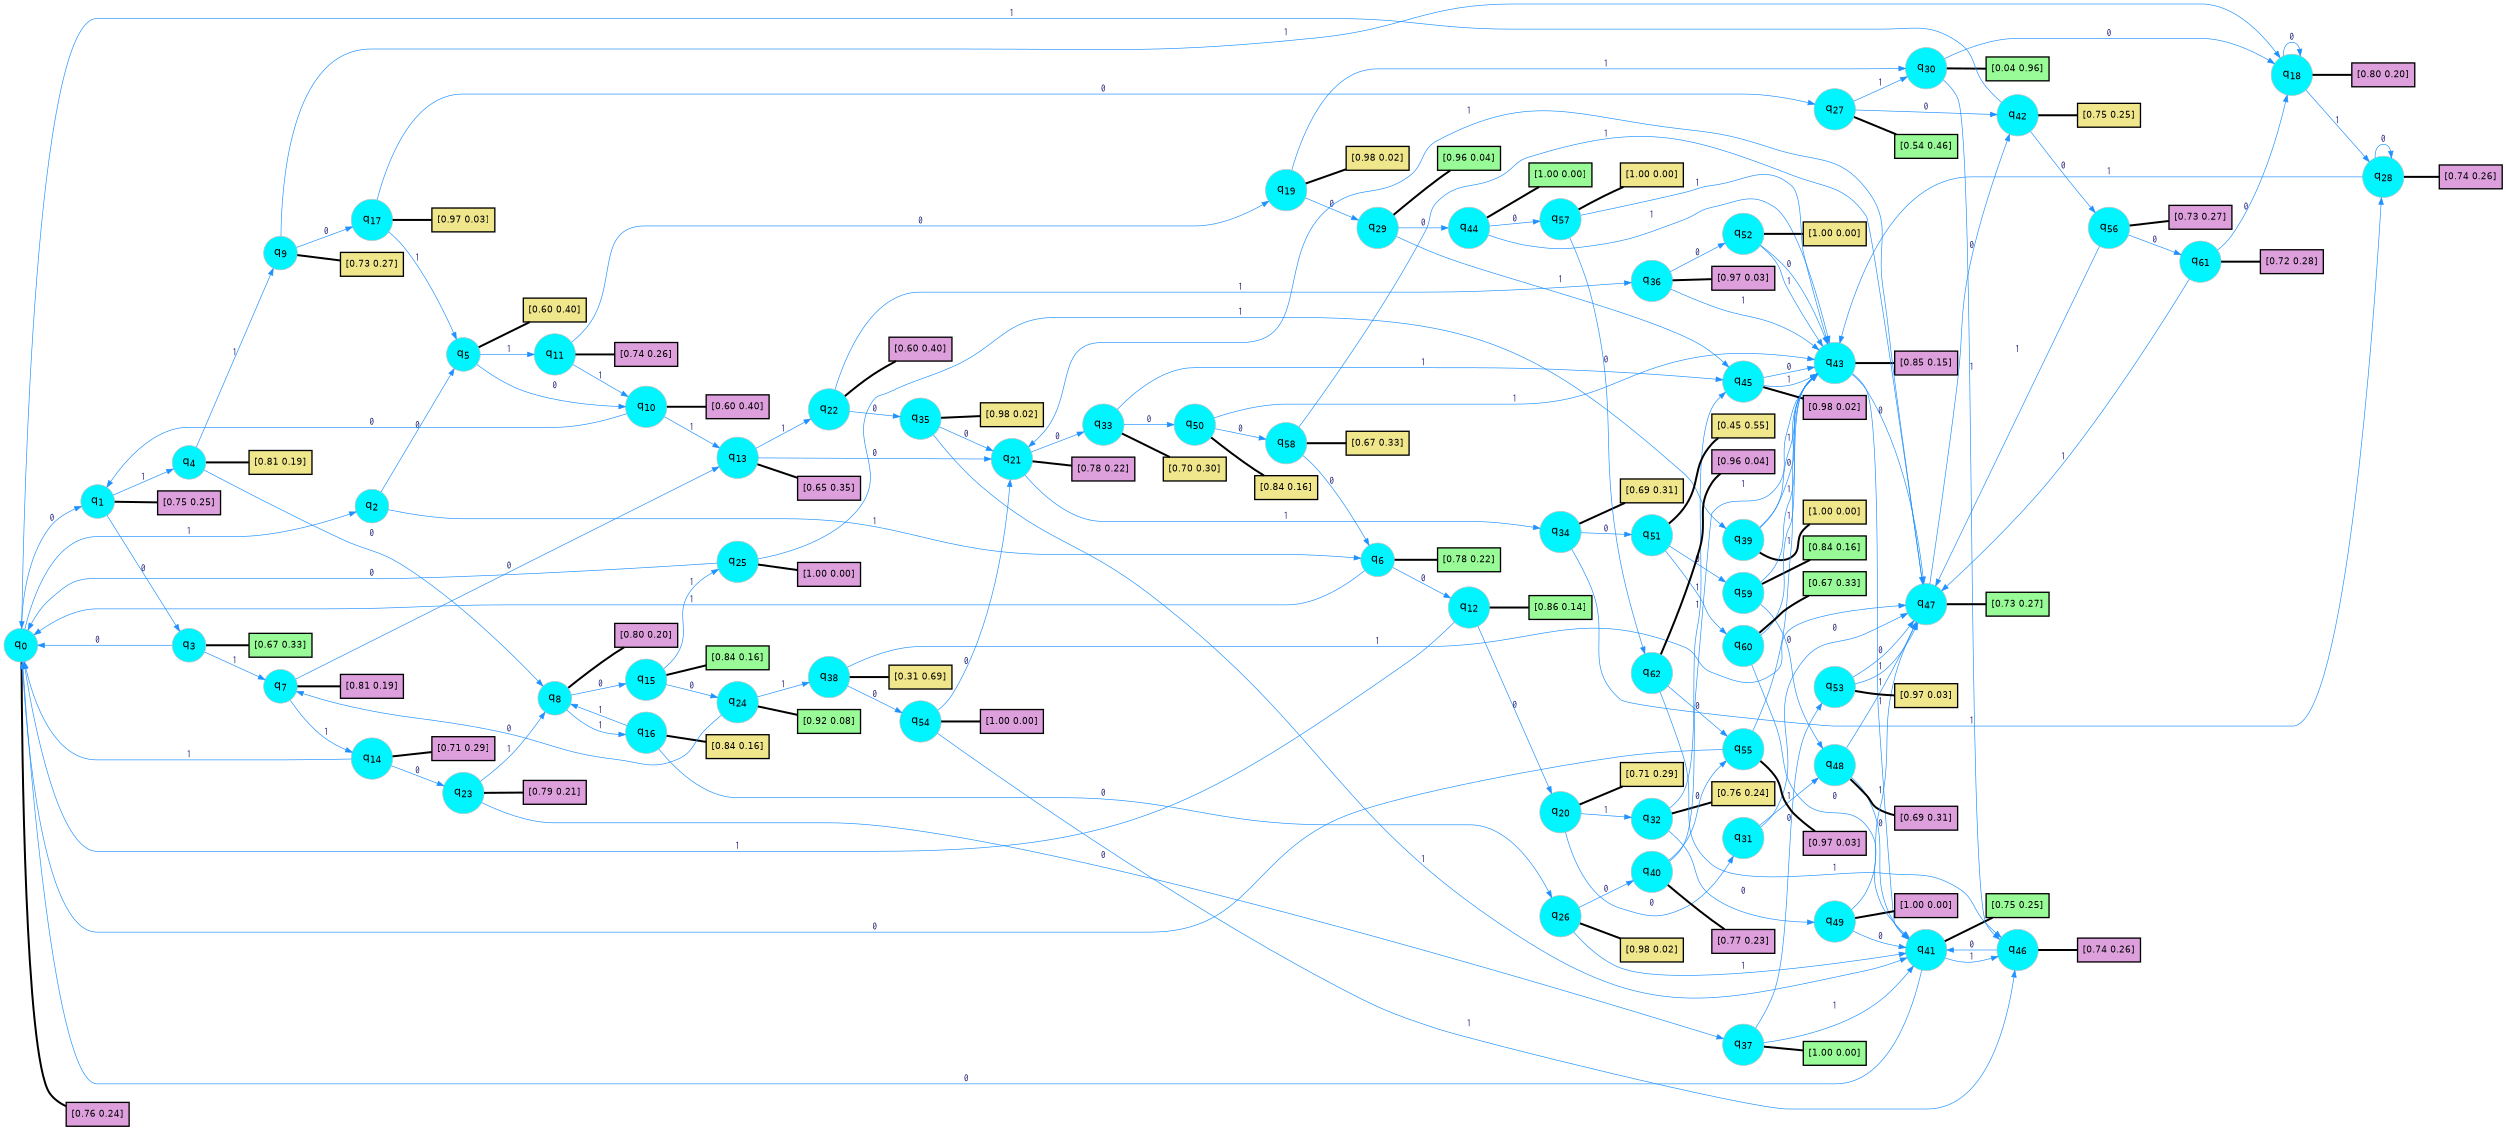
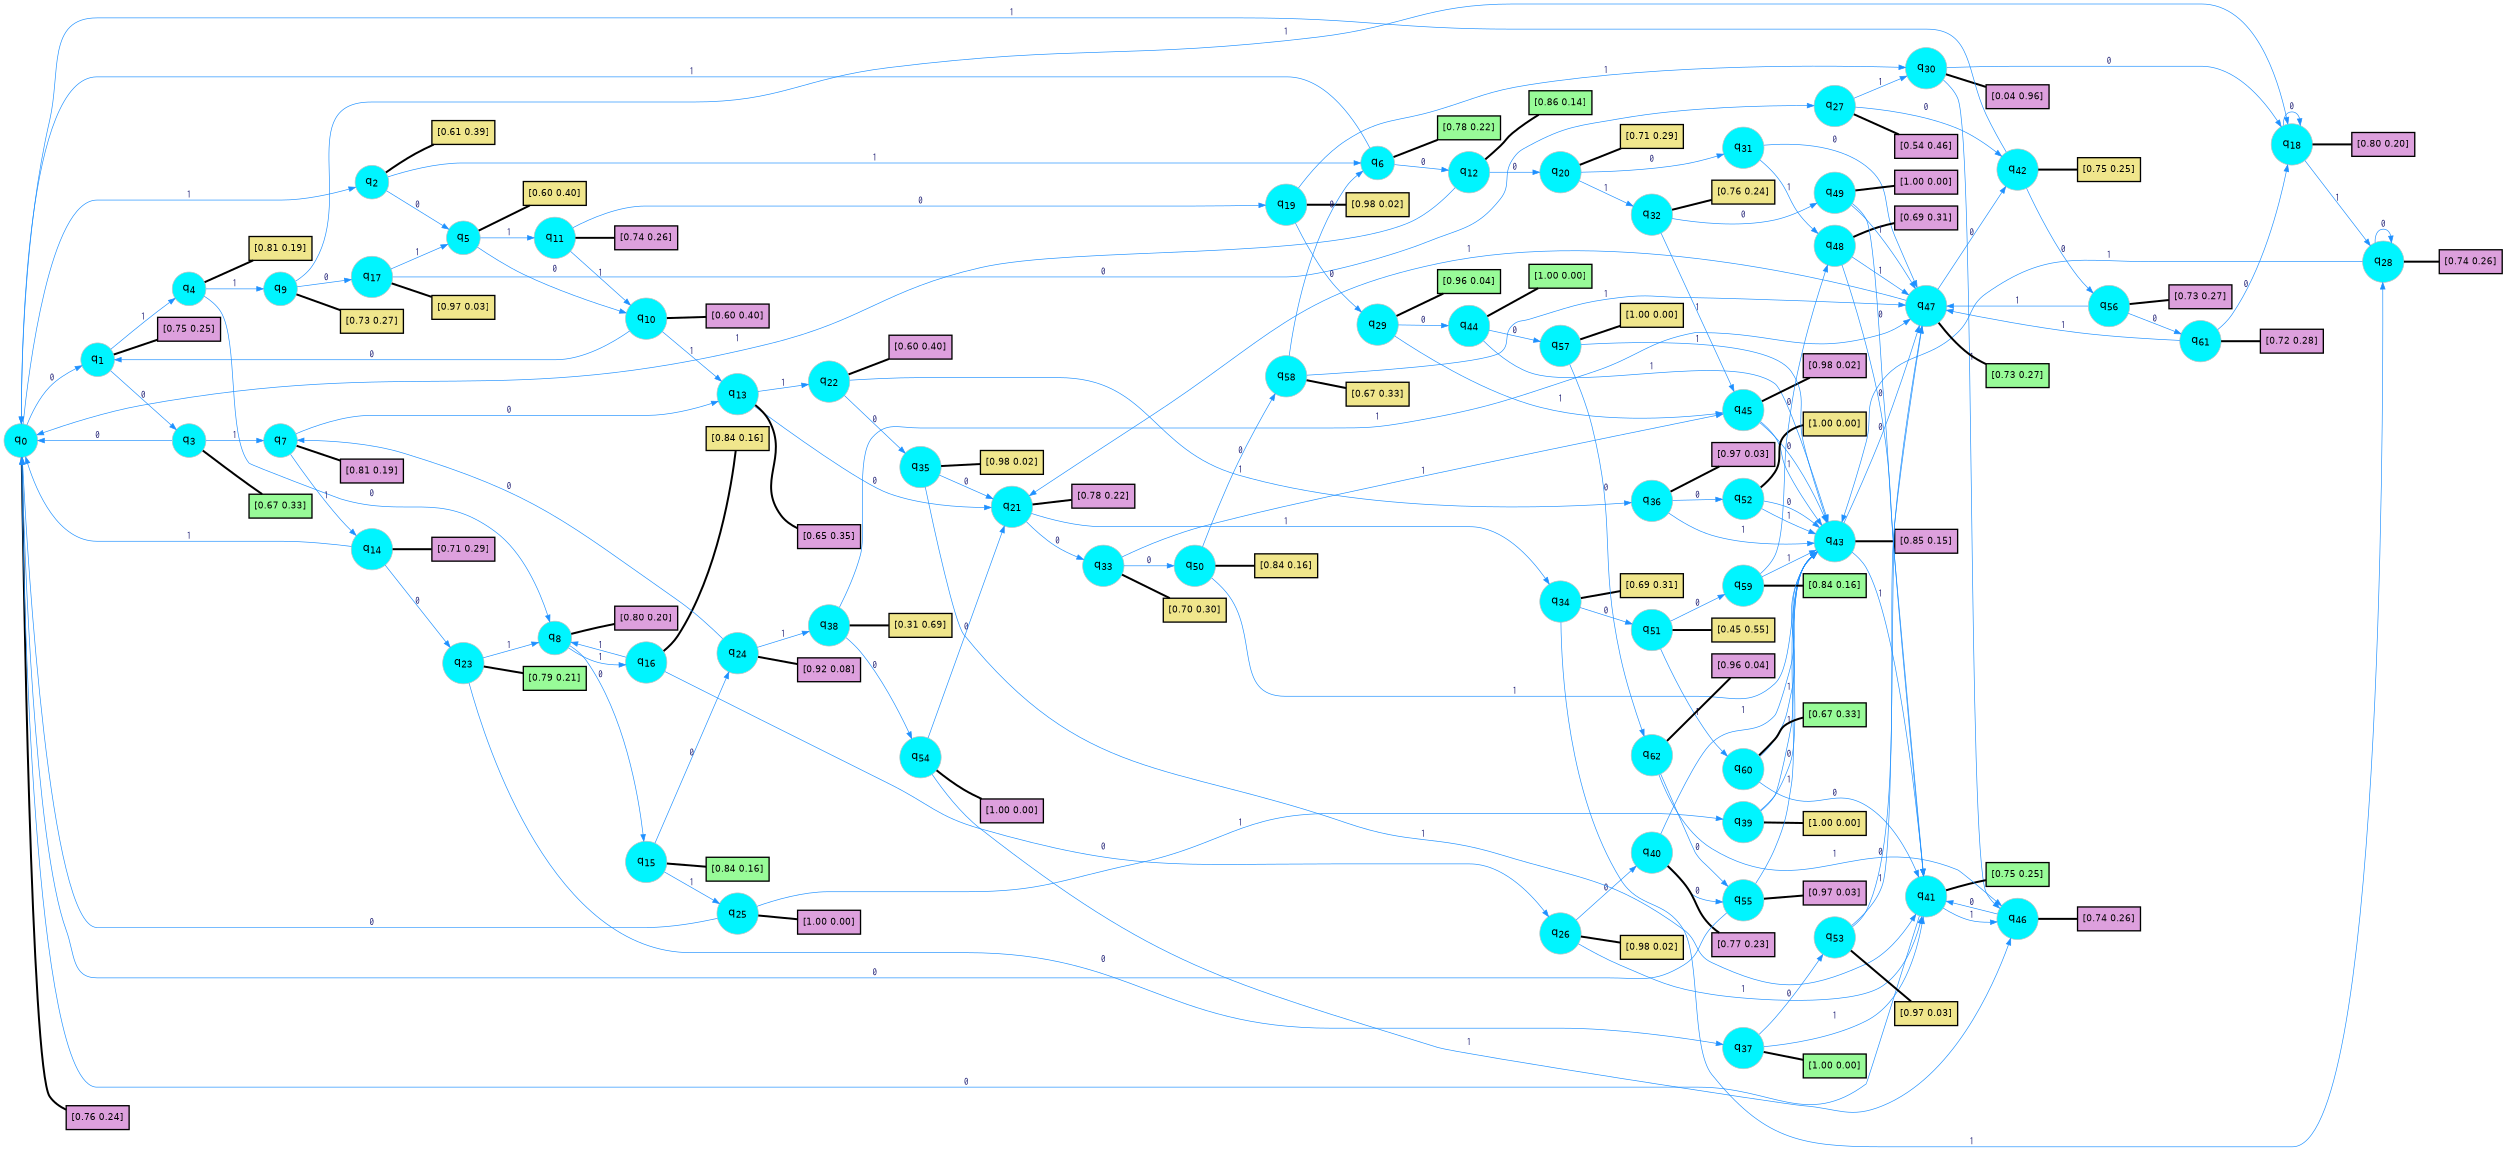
node "[0.04 0.96]": fillcolor palegreen -> plum
node "[0.61 0.39]": added
node "[0.54 0.46]": fillcolor palegreen -> plum
node "[0.92 0.08]": fillcolor palegreen -> plum
node "[0.79 0.21]": fillcolor plum -> palegreen
